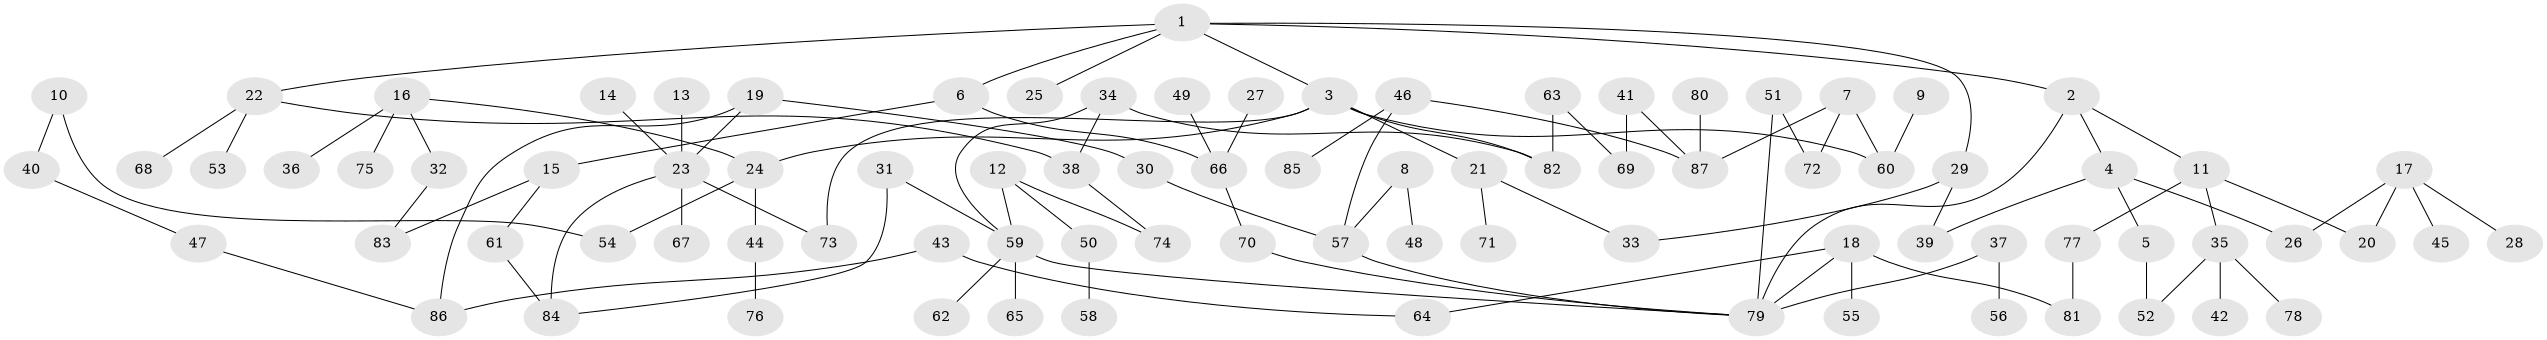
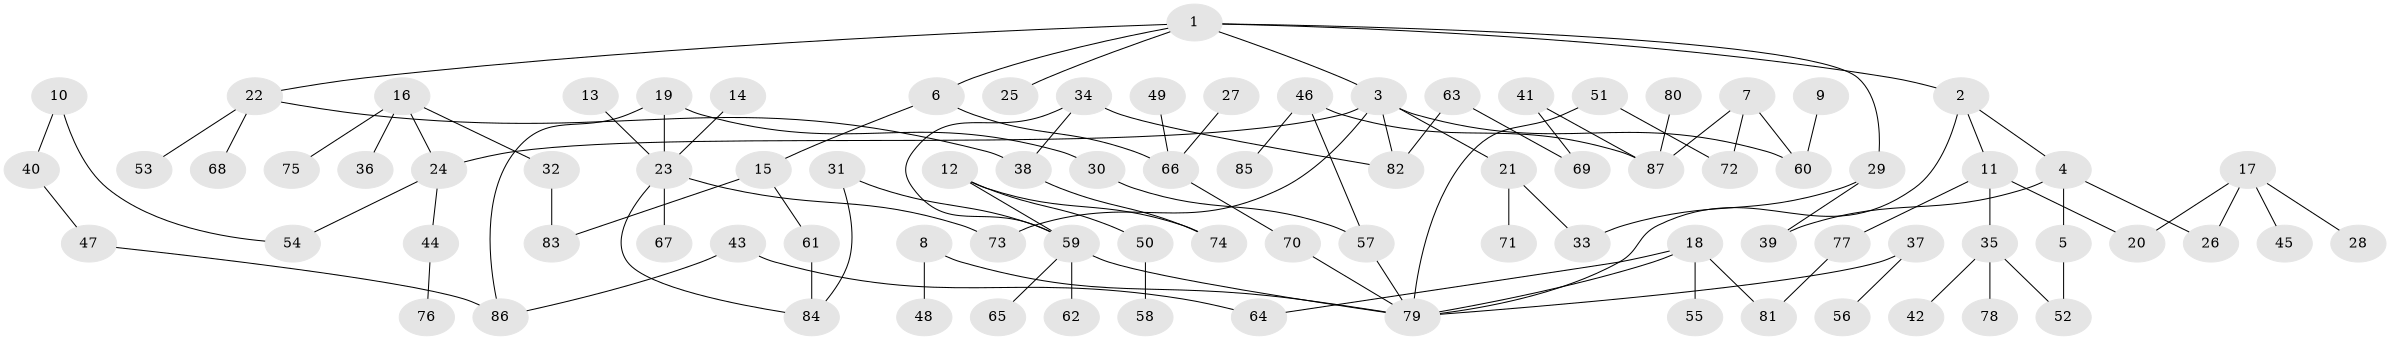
edge "8" -- "57": now "8" -- "79"
